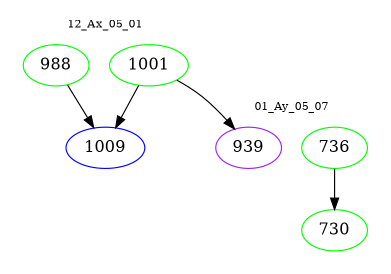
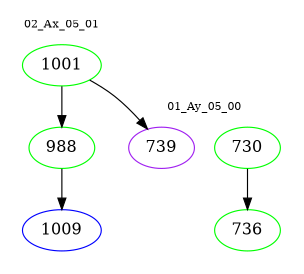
cluster "12_Ax_05_01": label "12_Ax_05_01" -> "02_Ax_05_01"
edge "1001" -> "1009": now "1001" -> "988"
cluster "01_Ay_05_07": label "01_Ay_05_07" -> "01_Ay_05_00"
node "939": label "939" -> "739"
edge "736" -> "730": reversed
